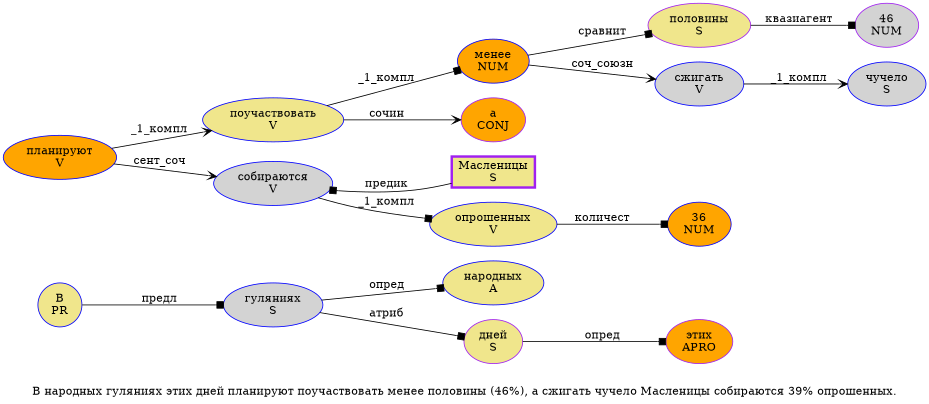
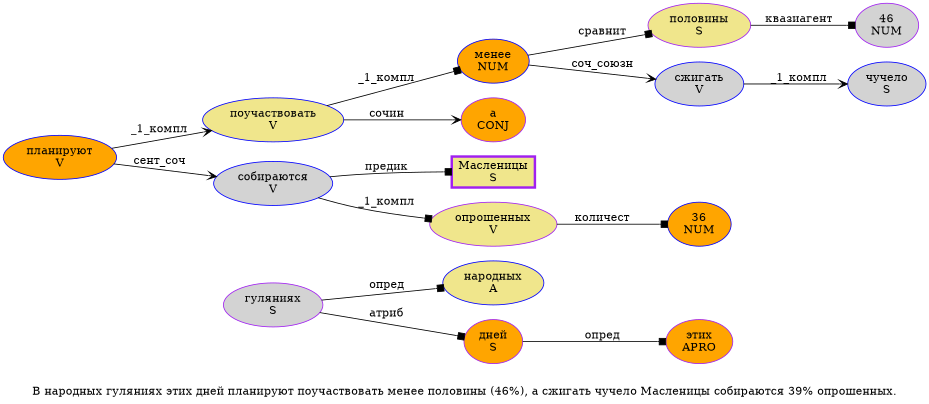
edge "Масленицы S" -> "собираются V": reversed
node "опрошенных V": color blue -> purple
node "В PR": removed
node "гуляниях S": color blue -> purple
node "дней S": fillcolor khaki -> orange
